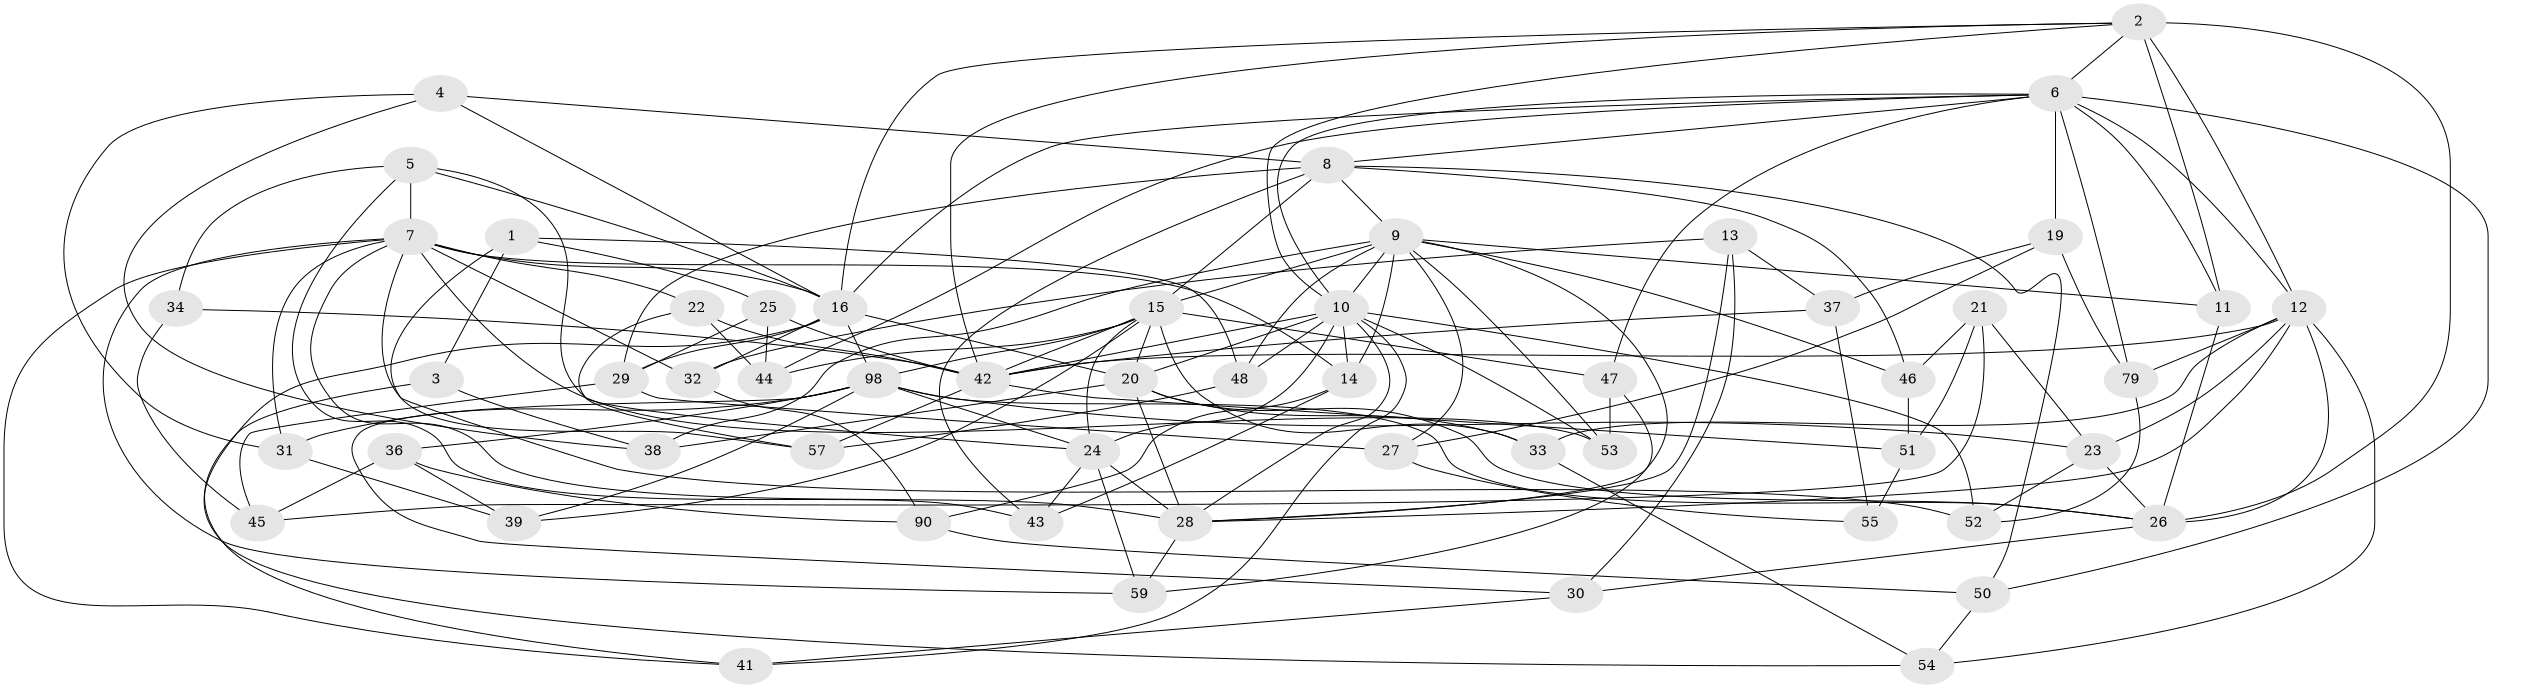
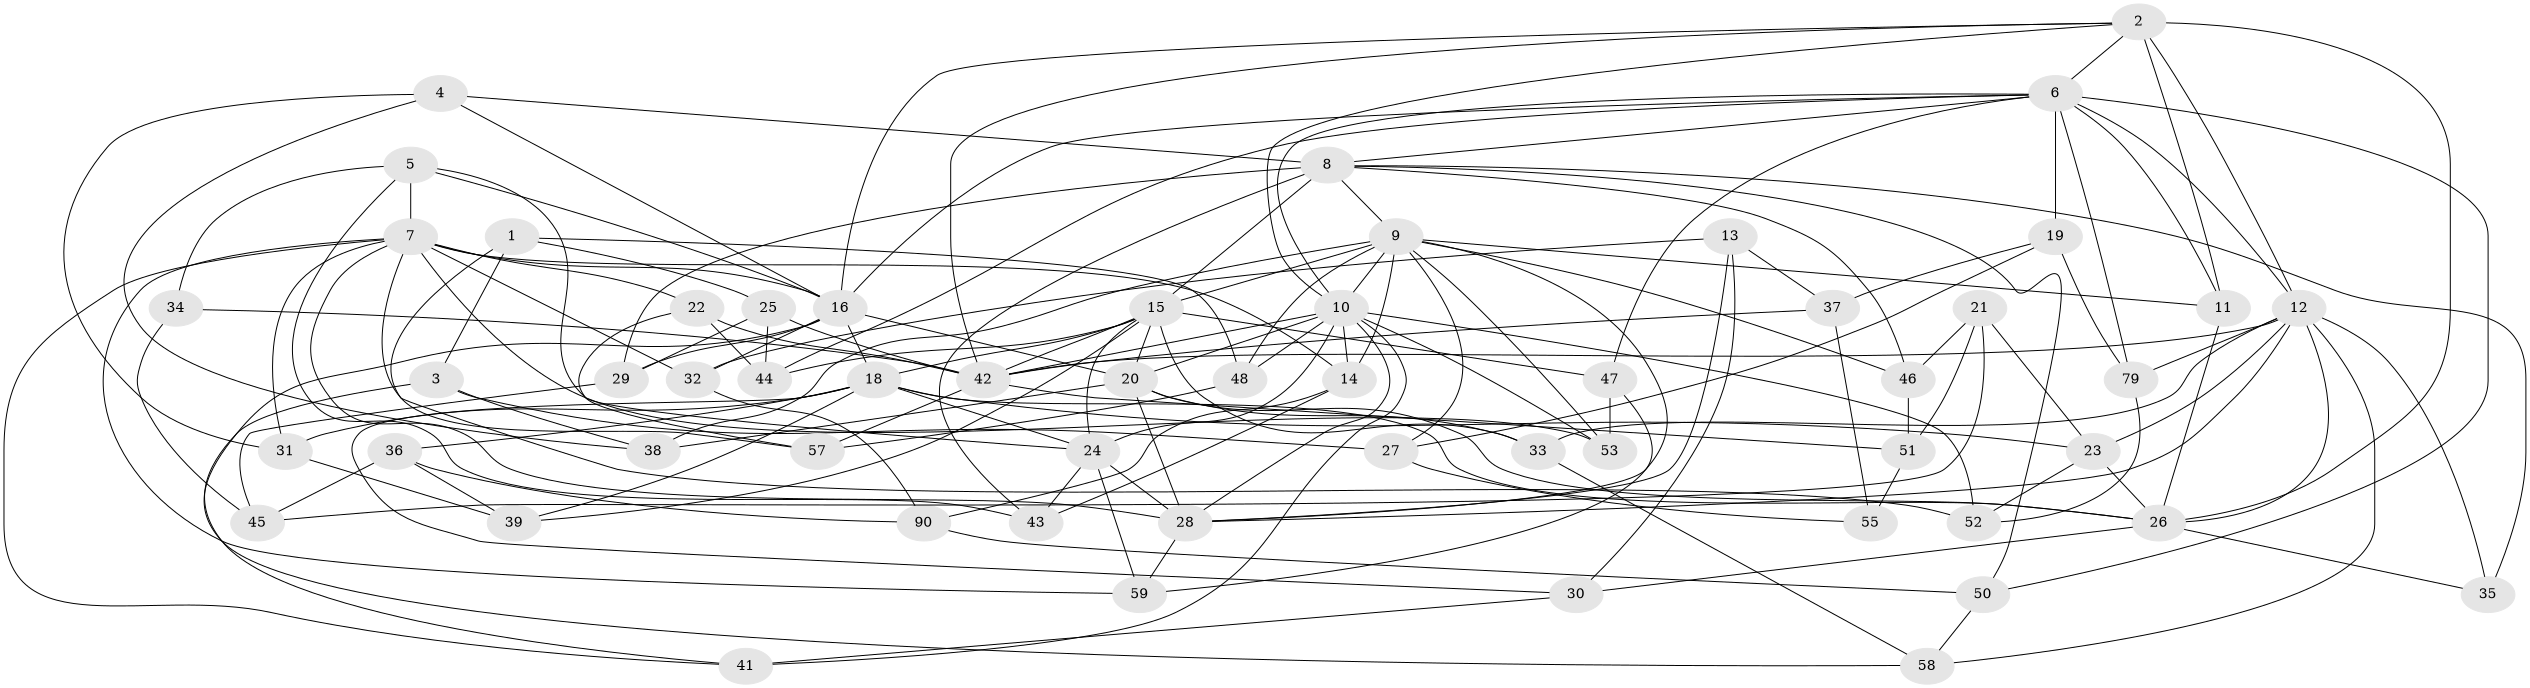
node "98": label "98" -> "18"
edge "29" -- "27": now "3" -- "27"
node "35": added
node "54": label "54" -> "58"
